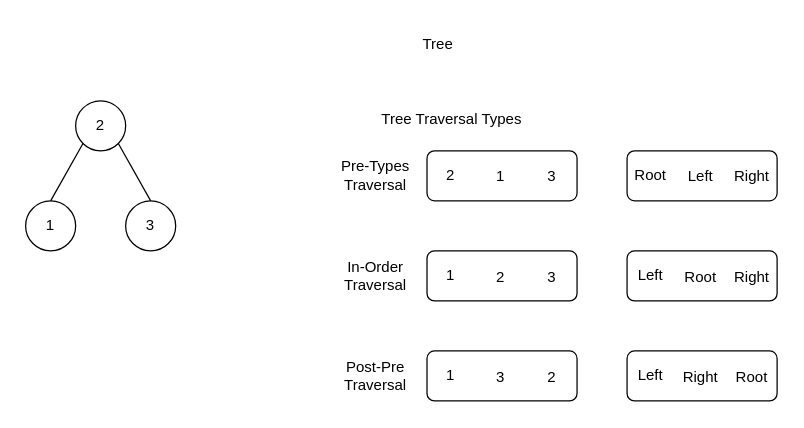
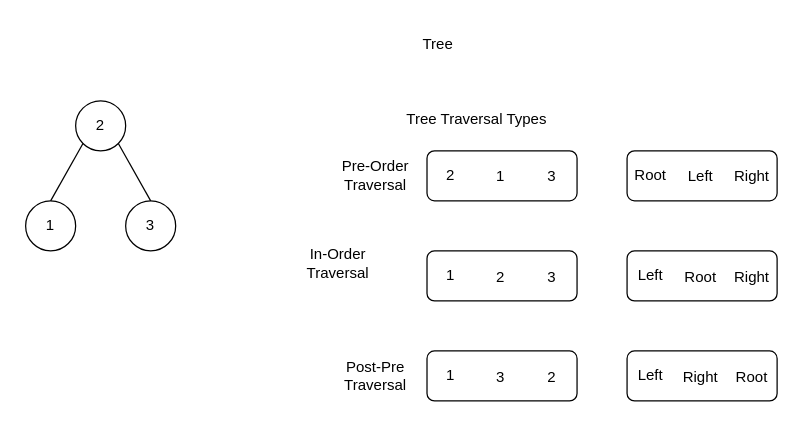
node "Tree Traversal Types": moved (452, 119) -> (477, 119)
node "Pre-Types Traversal": label "Pre-Types Traversal" -> "Pre-Order Traversal"
node "In-Order Traversal": moved (376, 276) -> (338, 263)
